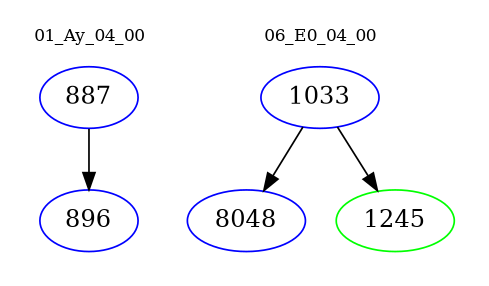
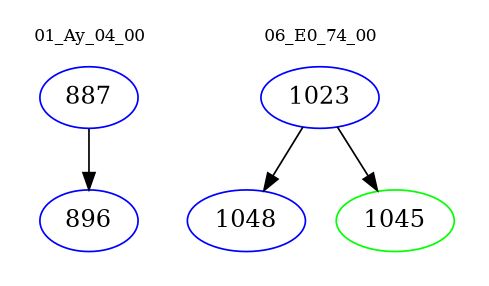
cluster "06_E0_04_00": label "06_E0_04_00" -> "06_E0_74_00"
node "1033": label "1033" -> "1023"
node "8048": label "8048" -> "1048"
node "1245": label "1245" -> "1045"
